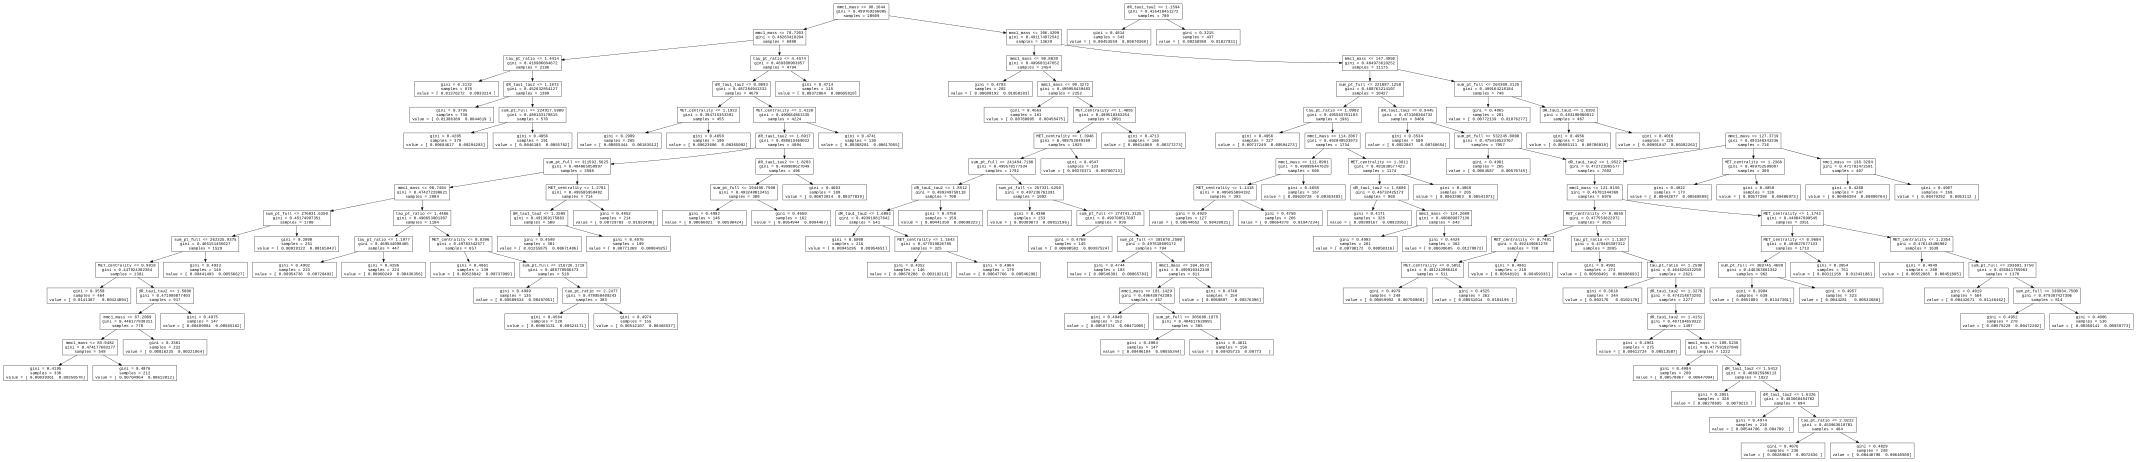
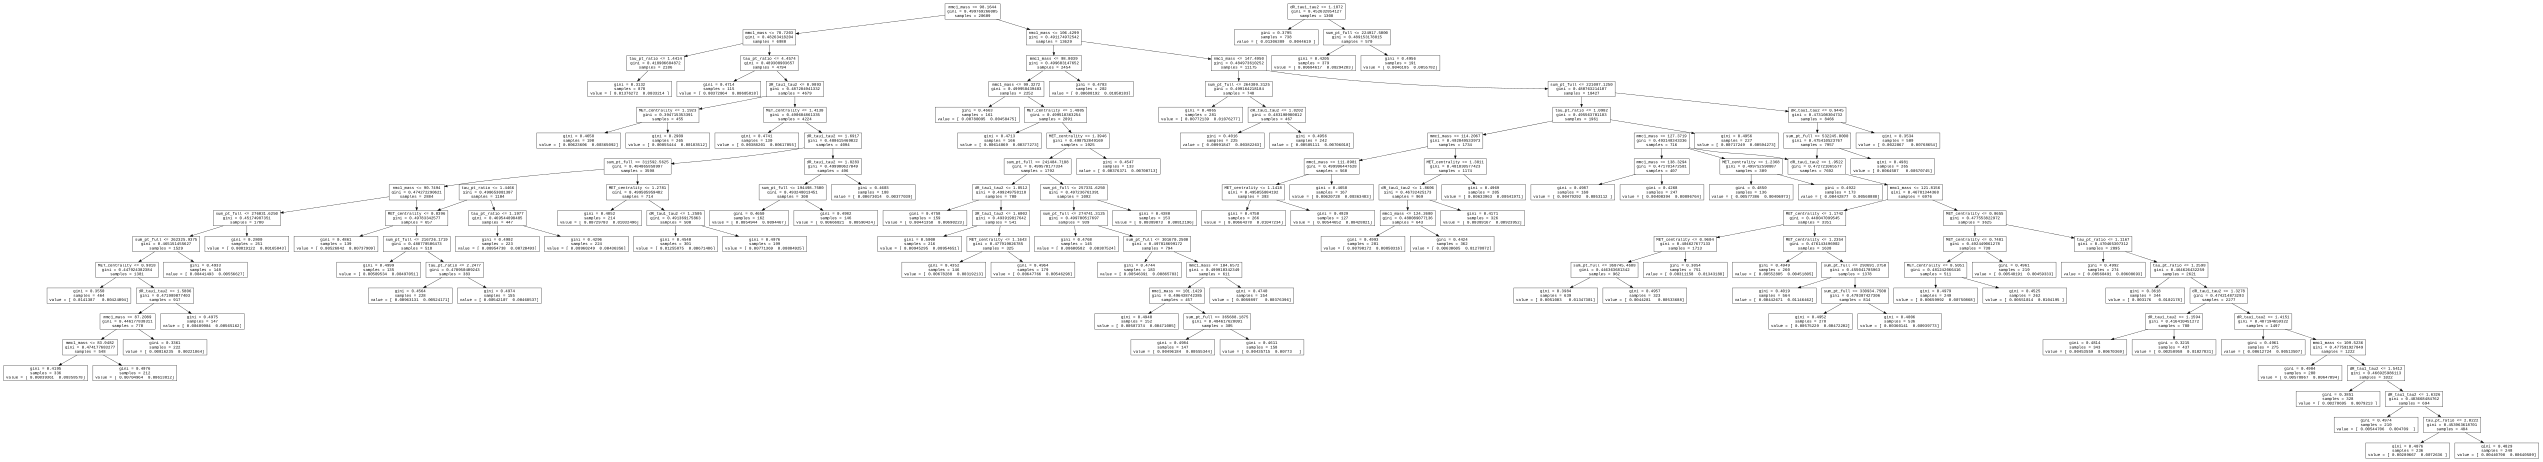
edge "tau_pt_ratio <= 1.4414 gini = 0.418906684872 samples = 2186" -> "dR_tau1_tau2 <= 1.1872 gini = 0.452632854127 samples = 1308": removed
edge "mmc1_mass <= 90.7494 gini = 0.474272290621 samples = 2884" -> "tau_pt_ratio <= 1.4466 gini = 0.490653001307 samples = 1104": now "mmc1_mass <= 90.7494 gini = 0.474272290621 samples = 2884" -> "MET_centrality <= 0.8396 gini = 0.49783342577 samples = 657"
edge "dR_tau1_tau2 <= 1.3278 gini = 0.474214873293 samples = 2277" -> "dR_tau1_tau2 <= 1.1594 gini = 0.416410451272 samples = 780": added
